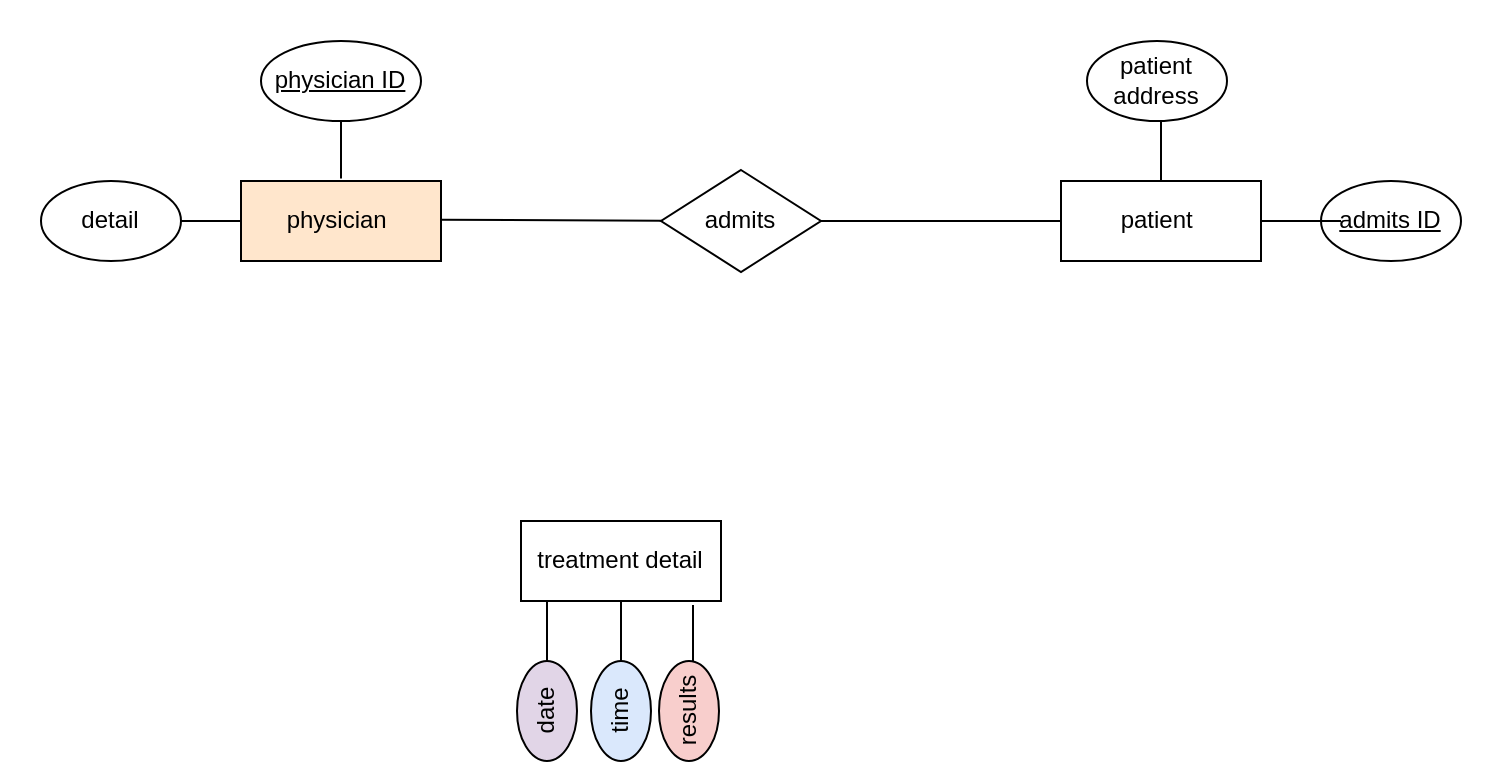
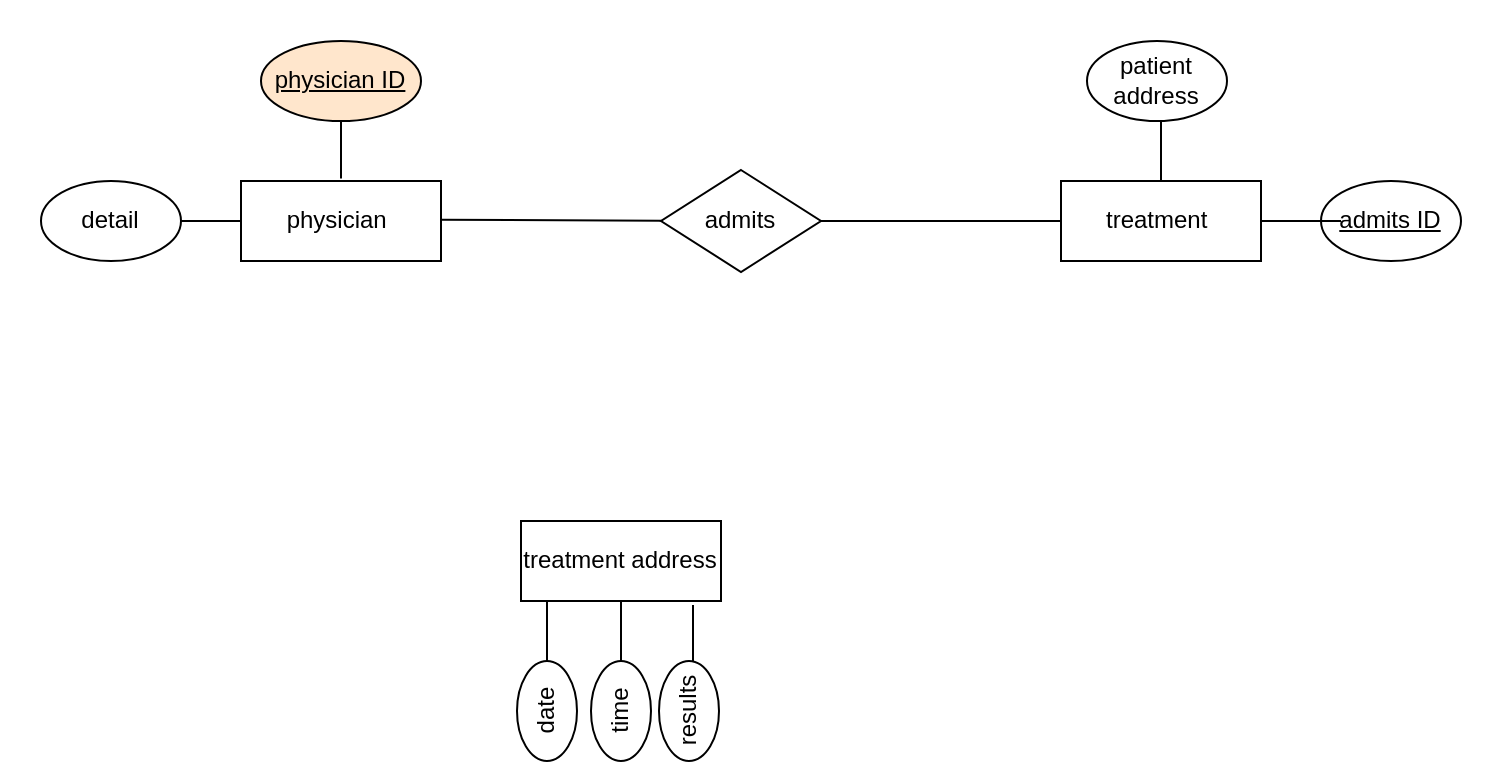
node "physician ID": fillcolor #ffffff -> #ffe6cc
node "physician": fillcolor #ffe6cc -> #ffffff
node "patient": label "patient" -> "treatment"
node "treatment detail": label "treatment detail" -> "treatment address"
node "date": fillcolor #e1d5e7 -> #ffffff
node "time": fillcolor #dae8fc -> #ffffff
node "results": fillcolor #f8cecc -> #ffffff
